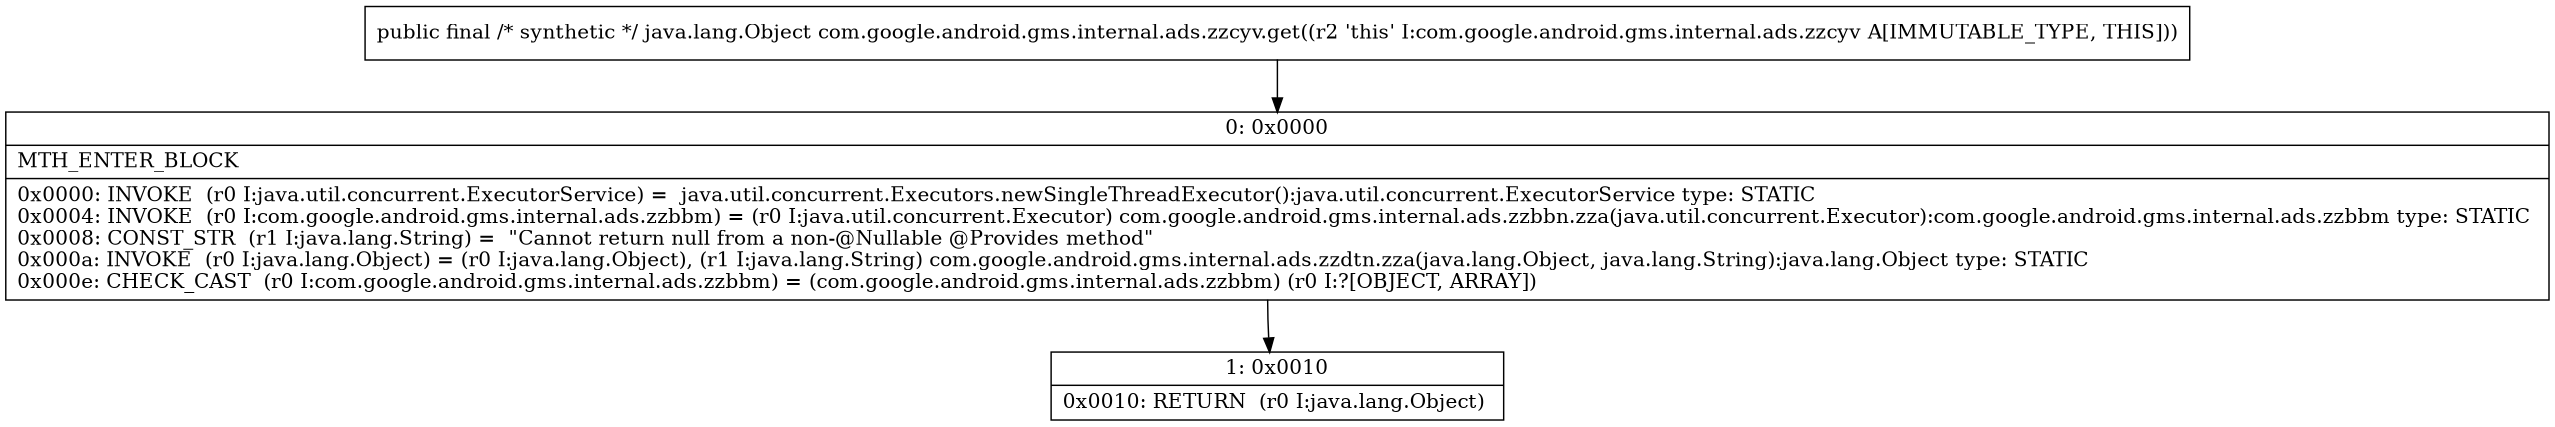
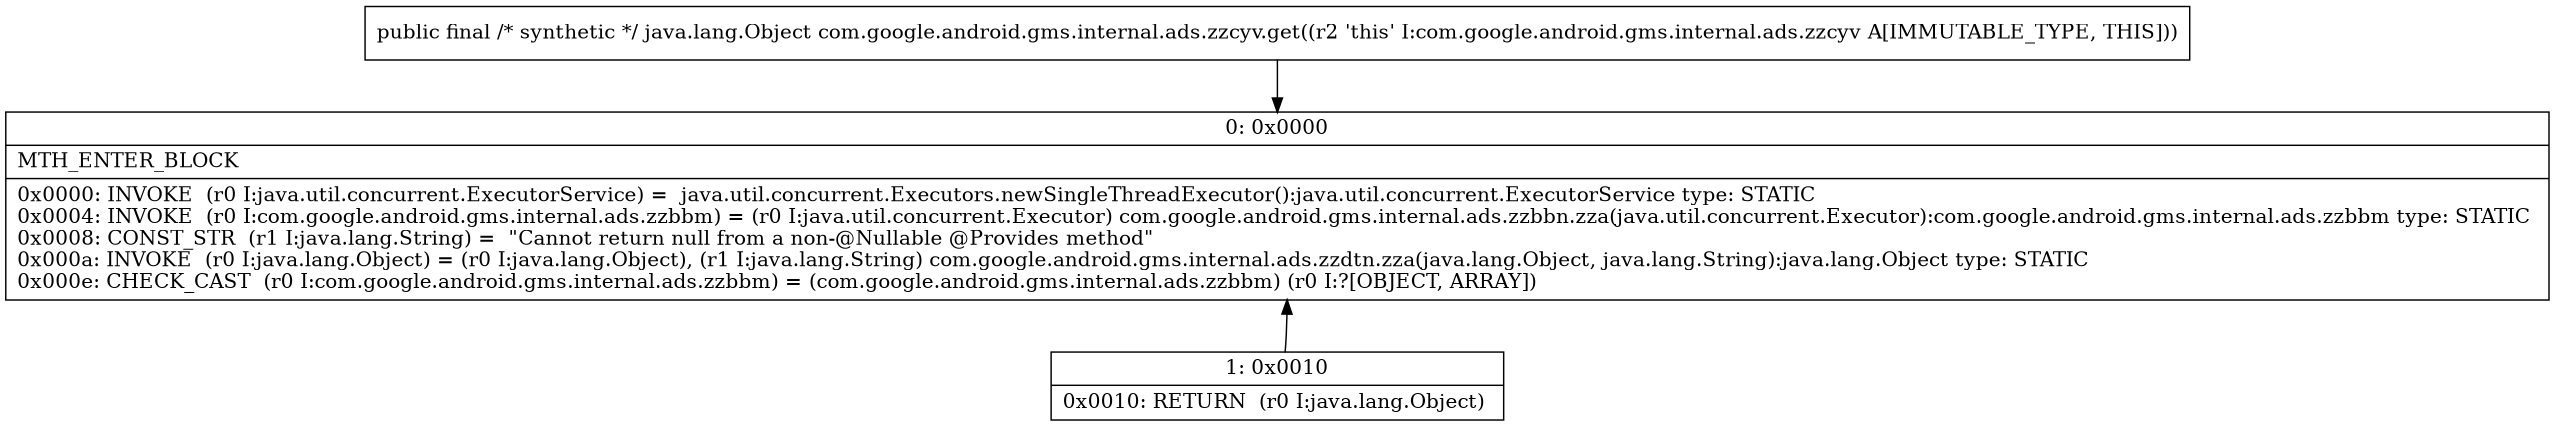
edge "0: 0x0000" -> "1: 0x0010": reversed
